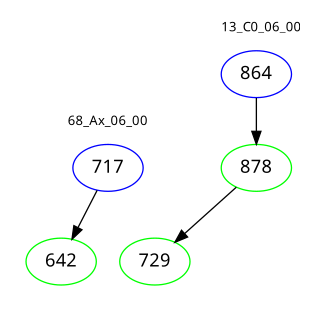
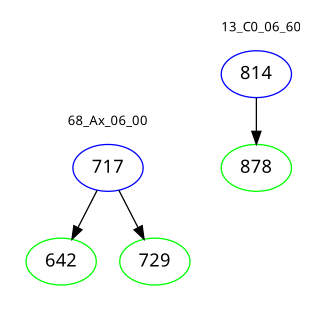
cluster "13_C0_06_00": label "13_C0_06_00" -> "13_C0_06_60"
node "864": label "864" -> "814"
edge "878" -> "729": now "717" -> "729"
